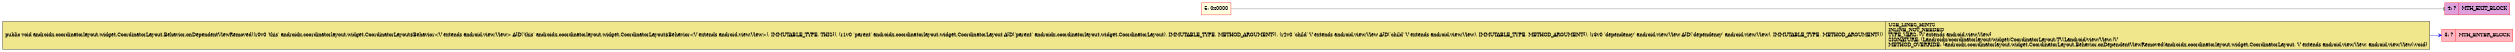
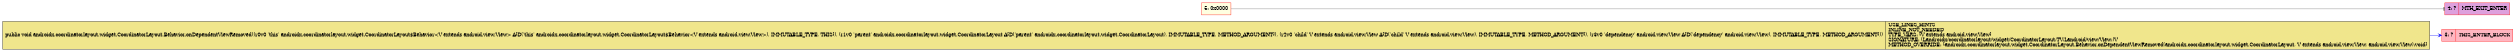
node "4: ?": text "MTH_EXIT_BLOCK" -> "MTH_EXIT_ENTER"
node "3: ?": text "MTH_ENTER_BLOCK" -> "THIS_ENTER_BLOCK"
